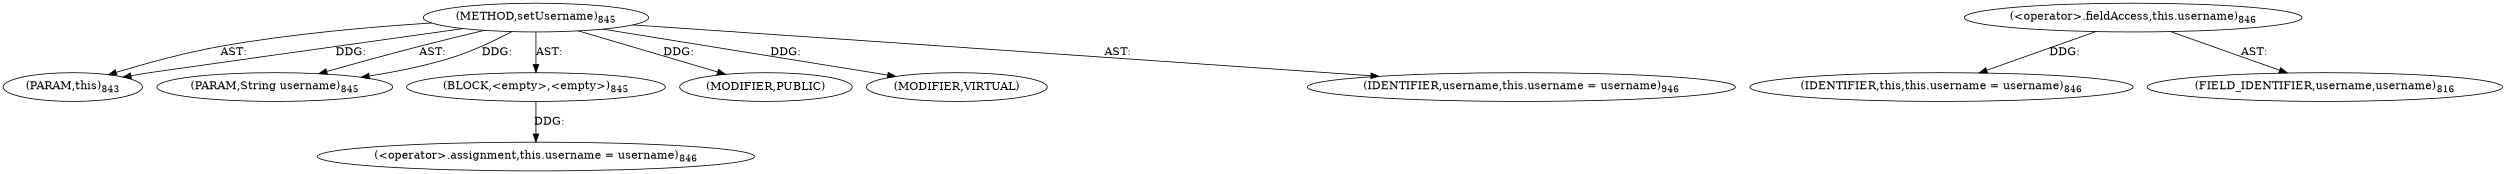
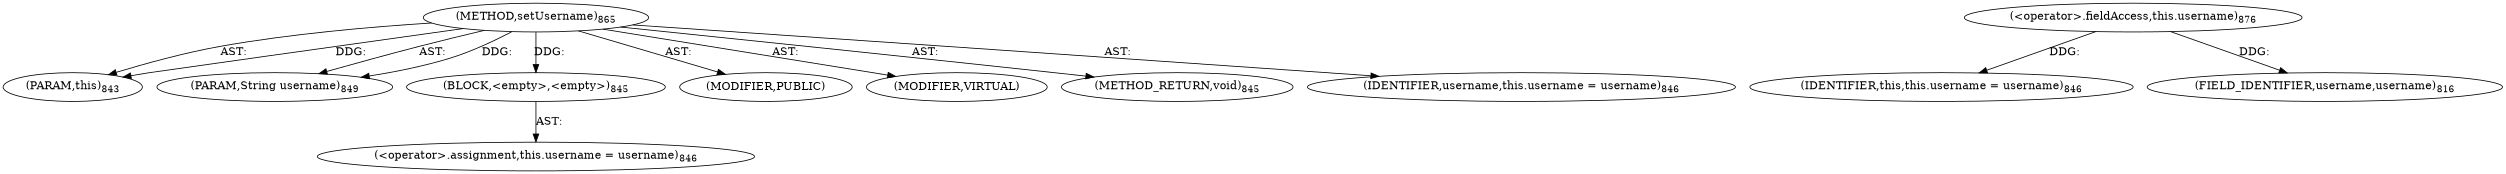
node "(METHOD,setUsername)": text "845" -> "865"
node "(<operator>.fieldAccess,this.username)": text "846" -> "876"
edge "(METHOD,setUsername)" -> "(BLOCK,<empty>,<empty>)": label "AST: " -> "DDG: "
edge "(METHOD,setUsername)" -> "(MODIFIER,PUBLIC)": label "DDG: " -> "AST: "
edge "(METHOD,setUsername)" -> "(MODIFIER,VIRTUAL)": label "DDG: " -> "AST: "
edge "(<operator>.fieldAccess,this.username)" -> "(FIELD_IDENTIFIER,username,username)": label "AST: " -> "DDG: "
node "(PARAM,String username)": text "845" -> "849"
node "(IDENTIFIER,username,this.username = username)": text "946" -> "846"
node "(METHOD_RETURN,void)": added
edge "(BLOCK,<empty>,<empty>)" -> "(<operator>.assignment,this.username = username)": label "DDG: " -> "AST: "
